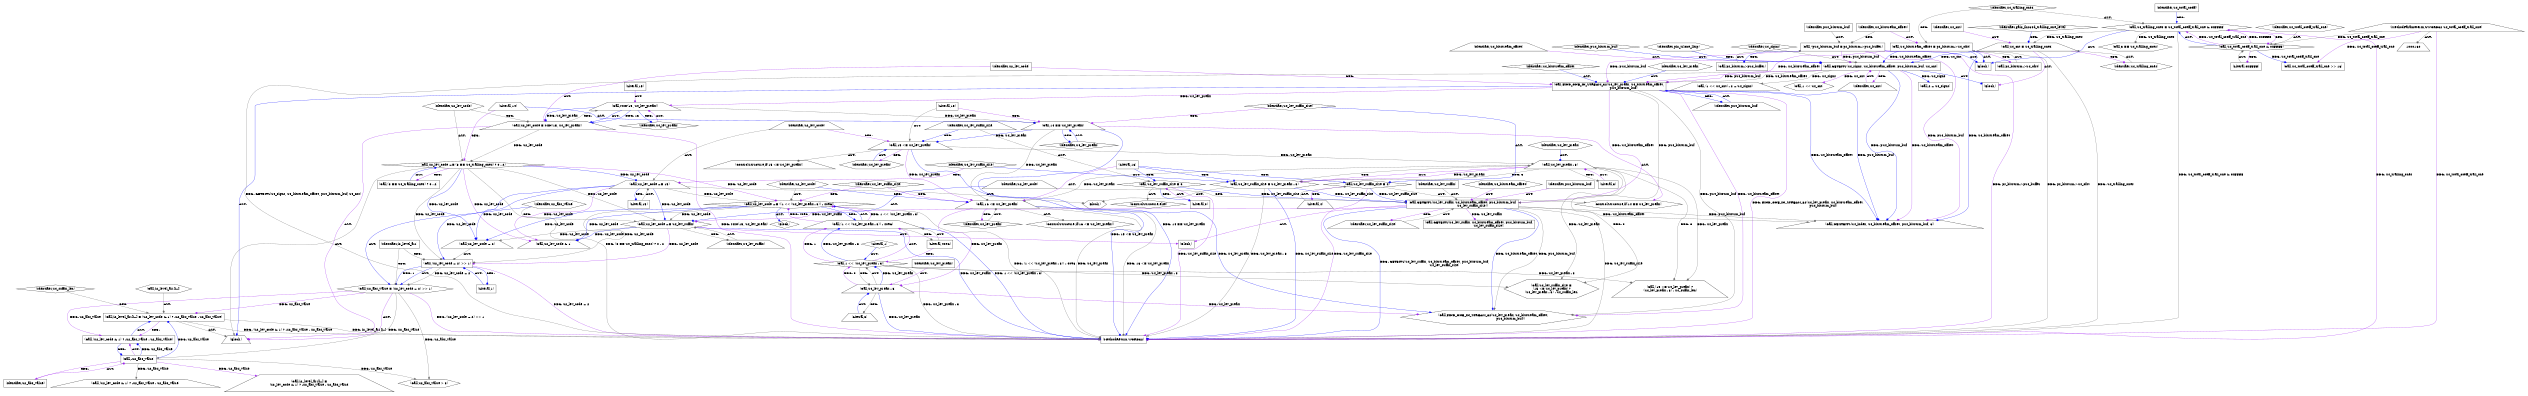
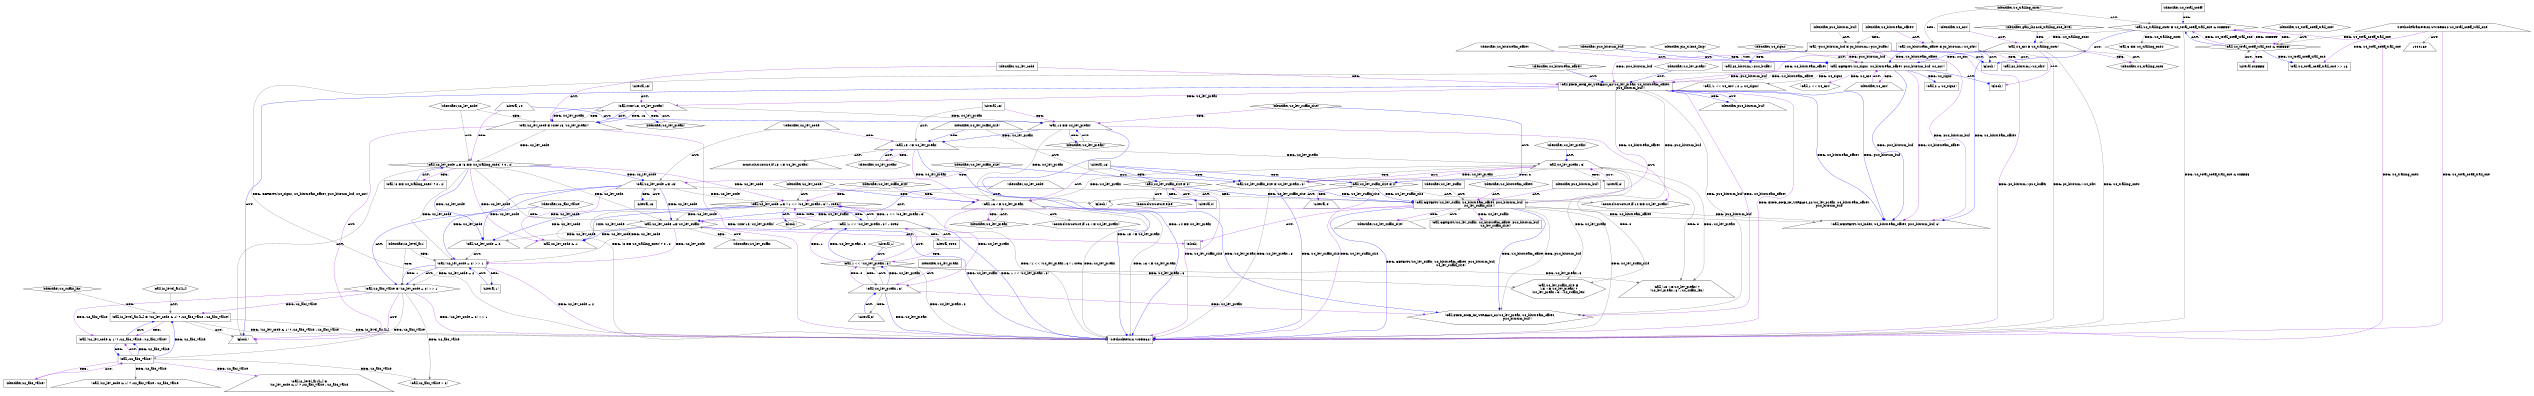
edge "(Call,ps_bitstrm->pu4_buffer)" -> "(Call,*pu4_bitstrm_buf = ps_bitstrm->pu4_buffer)": label "AST: " -> "MIN: "
edge "(Call,u2_lev_code += ((1 << (u4_lev_prefix - 3)) - 4096))" -> "(Call,u2_lev_code & 1)": label "DDG: u2_lev_code" -> "MIN: u2_lev_code"
